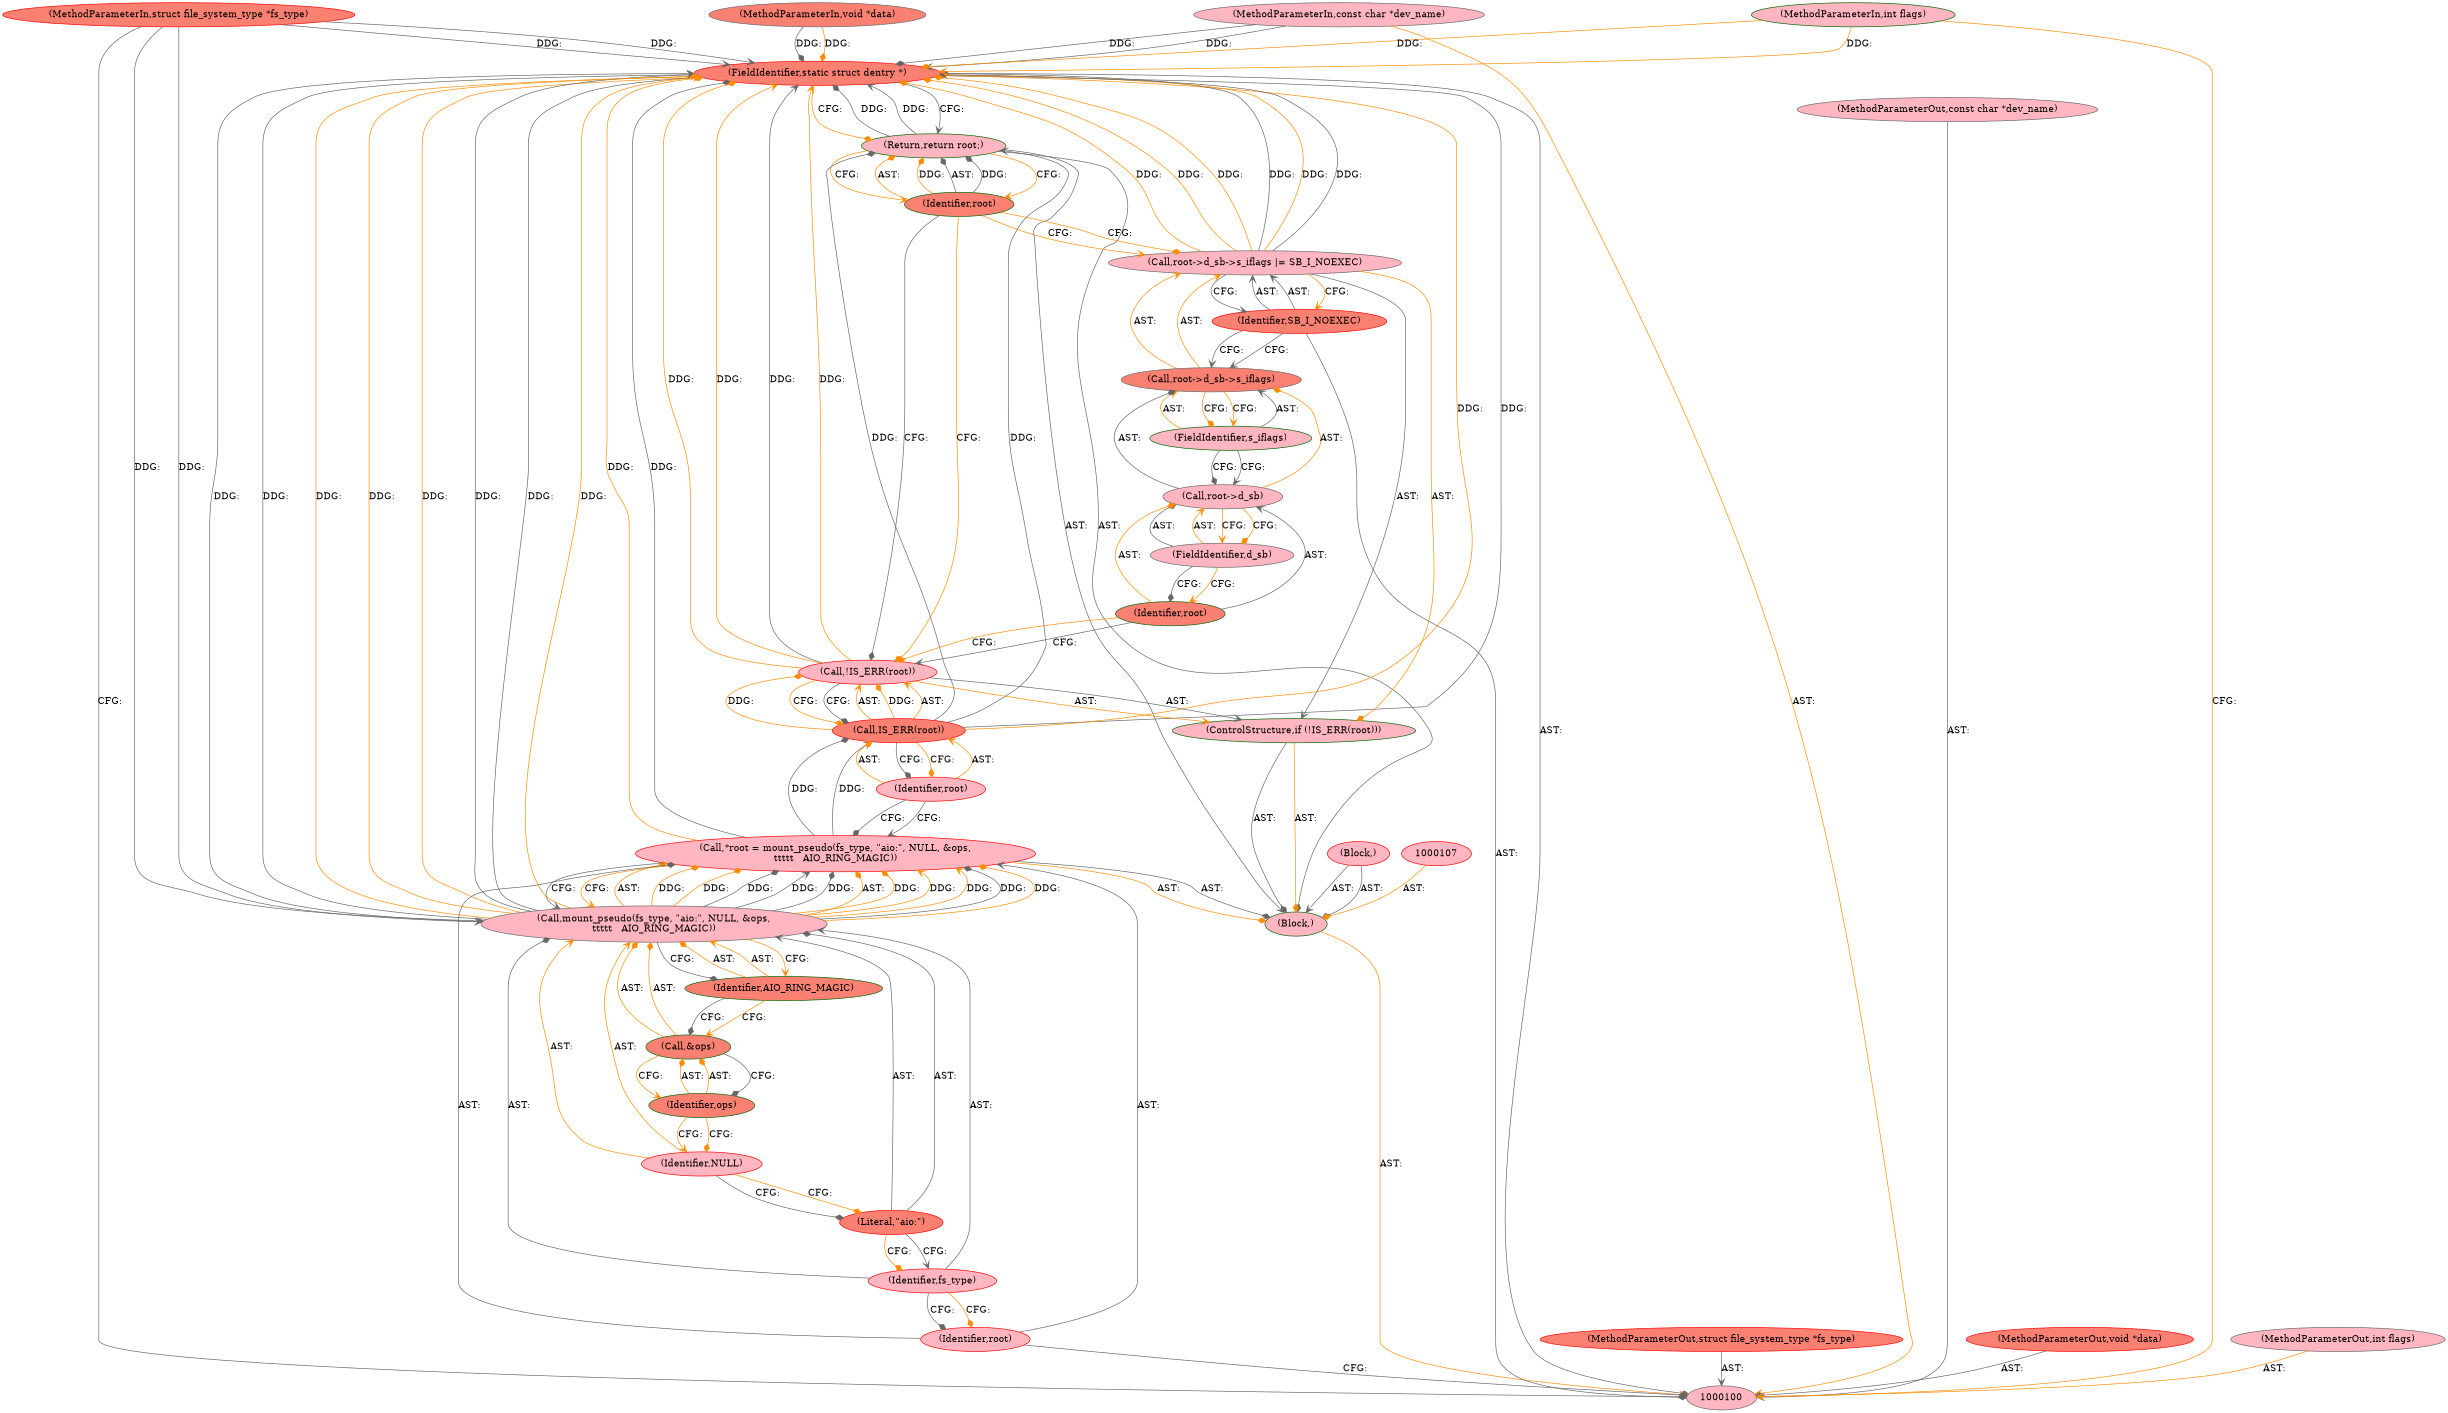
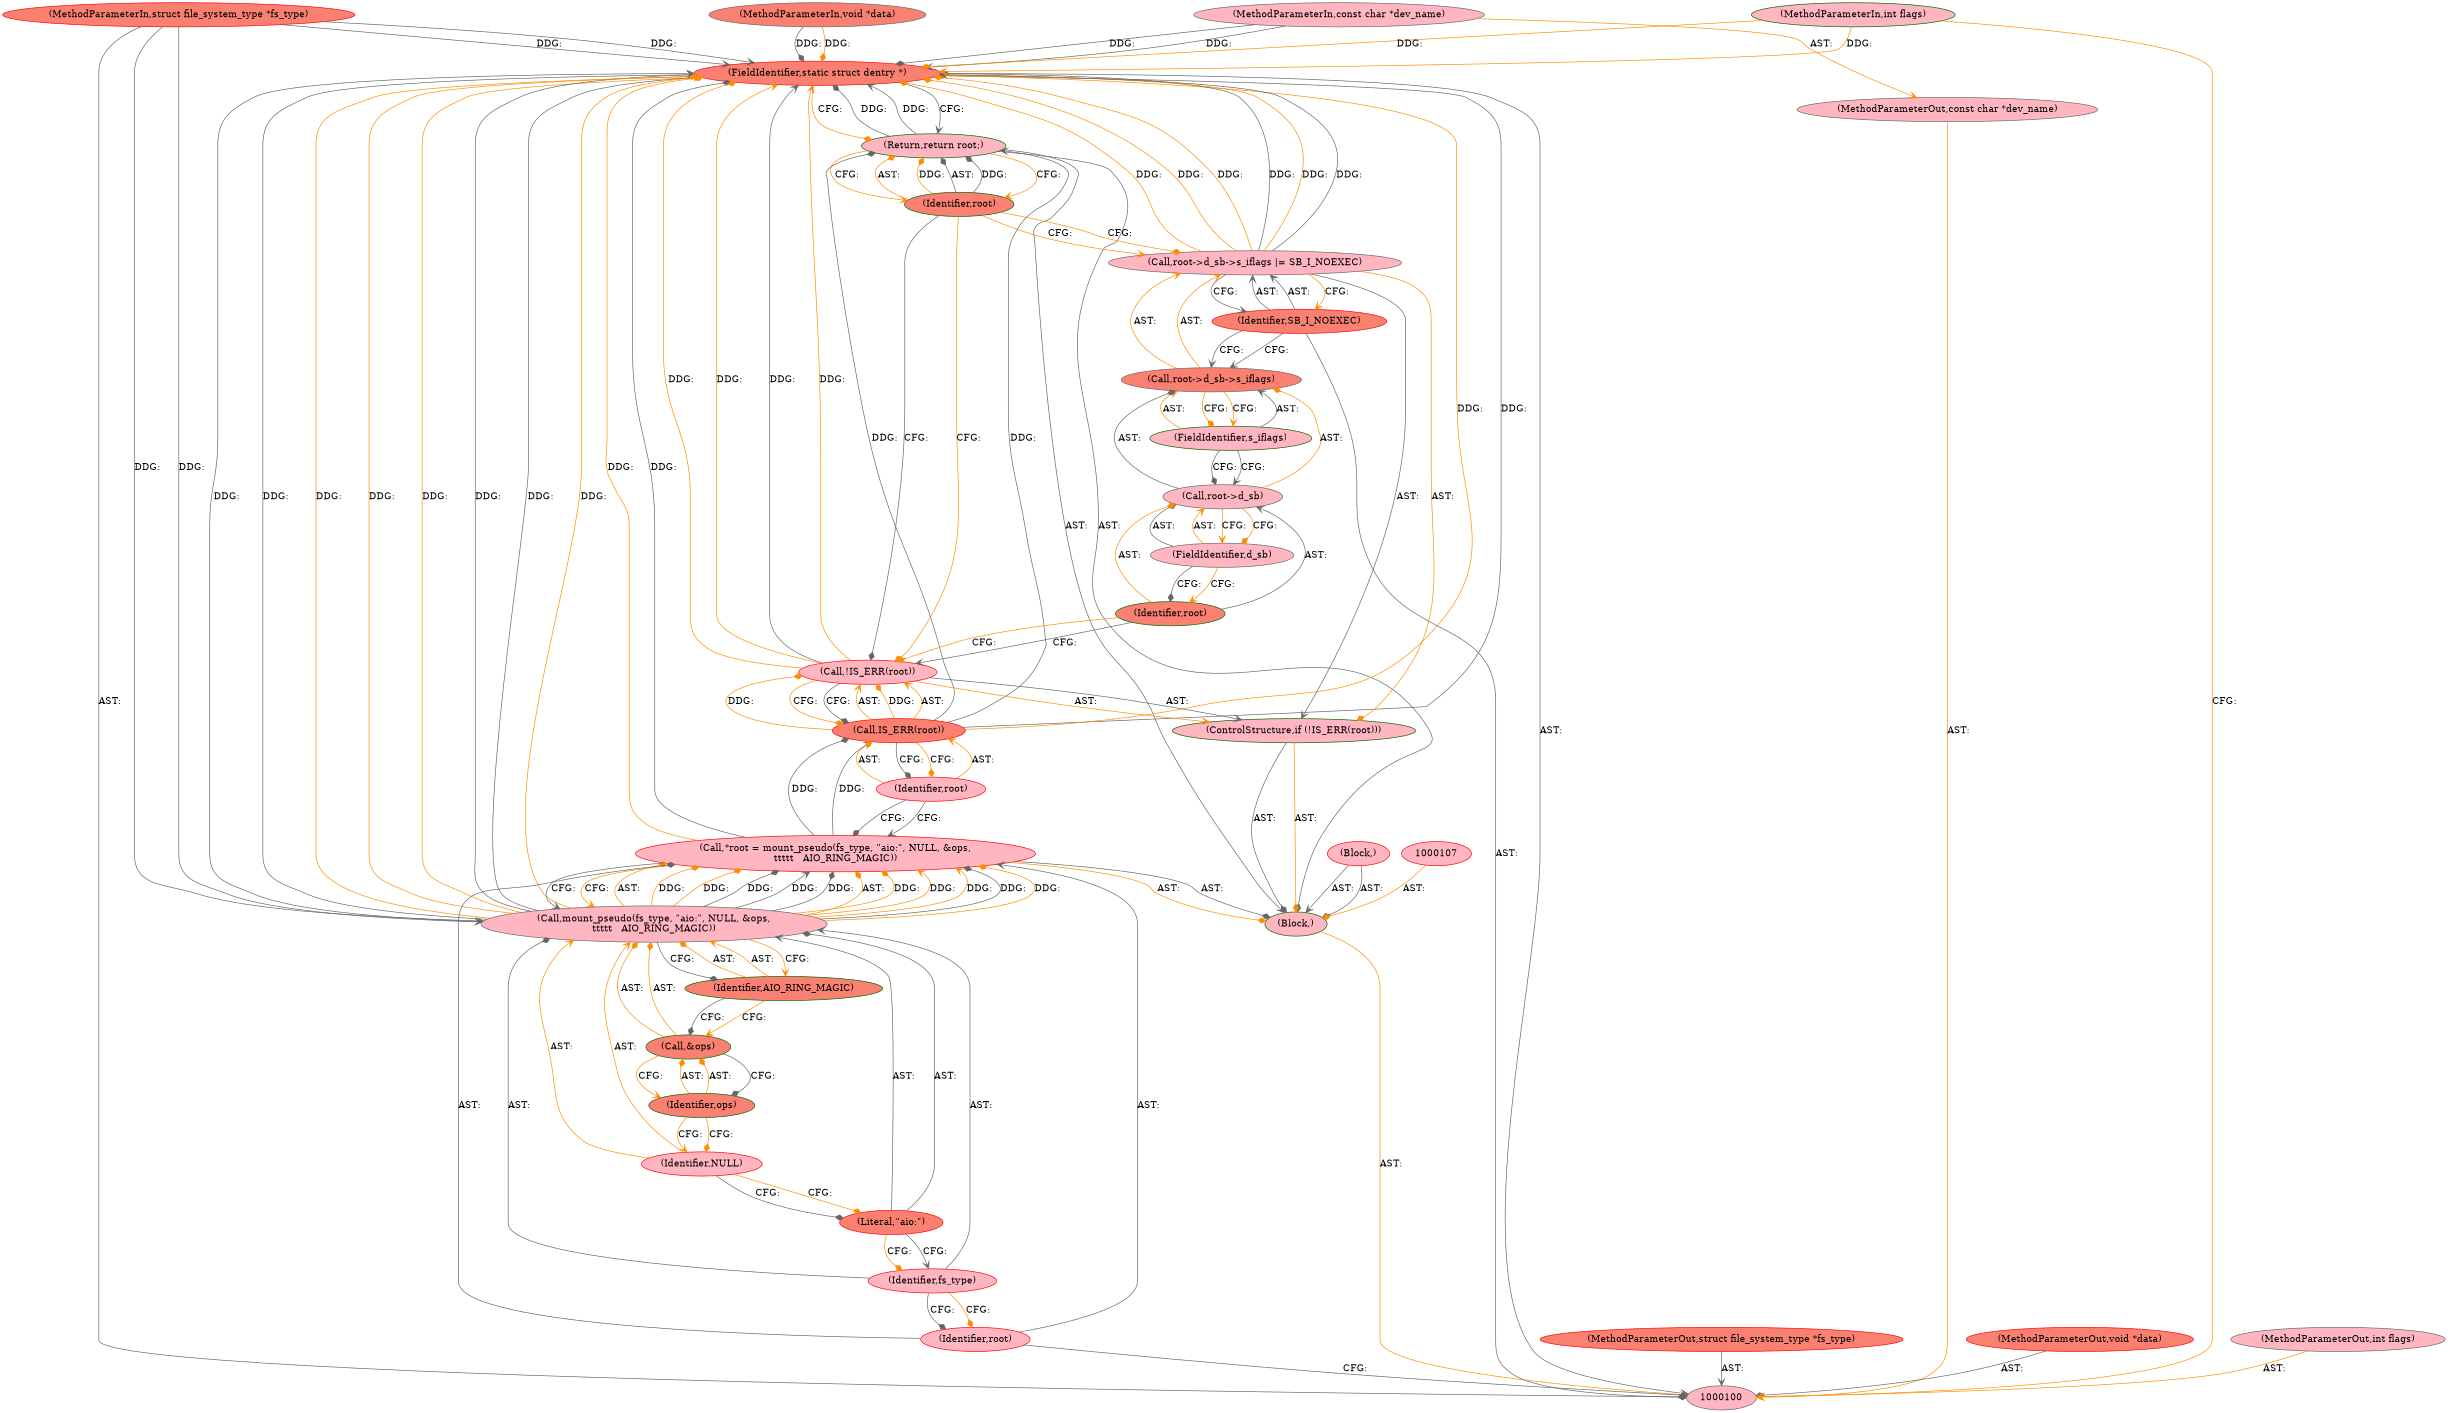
edge "(FieldIdentifier,static struct dentry *)" -> "1000100": arrowhead diamond -> vee
edge "(MethodParameterIn,struct file_system_type *fs_type)" -> "1000100": label "CFG: " -> "AST: "
edge "(MethodParameterIn,const char *dev_name)" -> "1000100": now "(MethodParameterIn,const char *dev_name)" -> "(MethodParameterOut,const char *dev_name)"
edge "(MethodParameterOut,const char *dev_name)" -> "1000100": color gray40 -> darkorange
